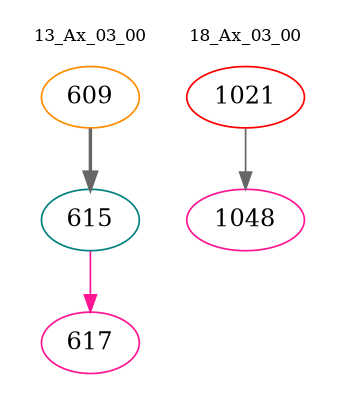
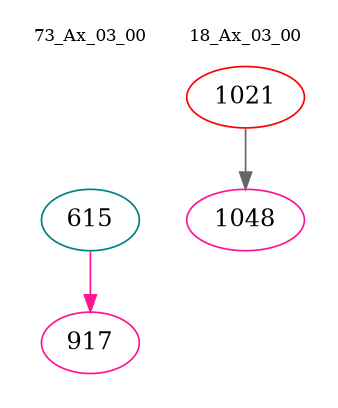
cluster "13_Ax_03_00": label "13_Ax_03_00" -> "73_Ax_03_00"
node "609": removed
node "617": label "617" -> "917"
